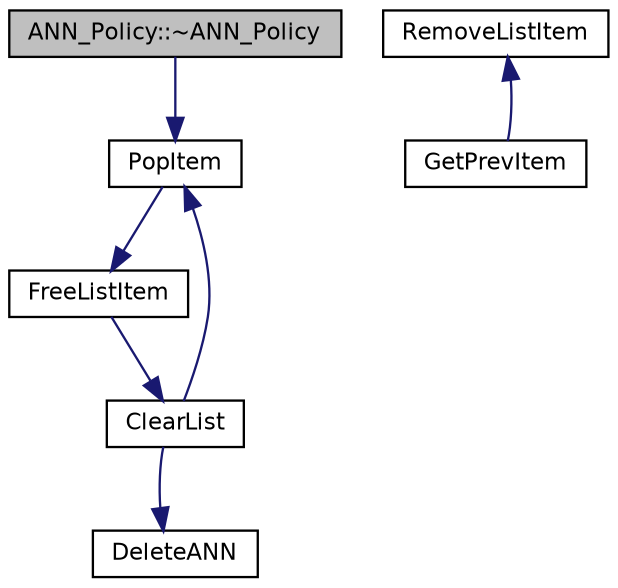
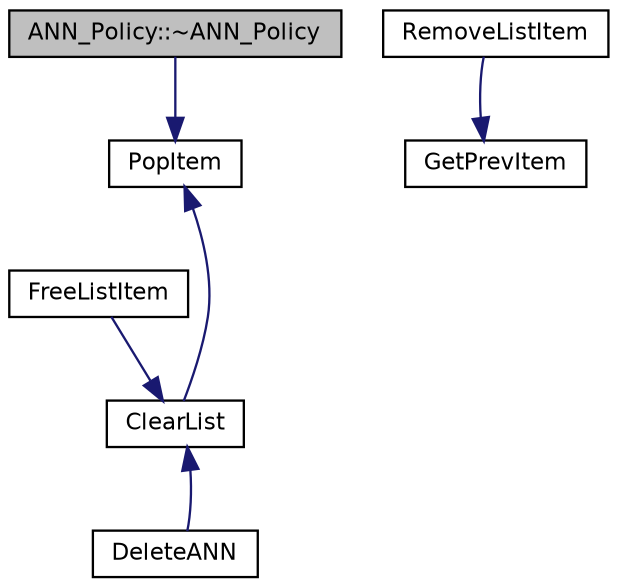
edge "GetPrevItem" -> "RemoveListItem": reversed
edge "PopItem" -> "FreeListItem": removed
edge "ClearList" -> "DeleteANN": reversed
